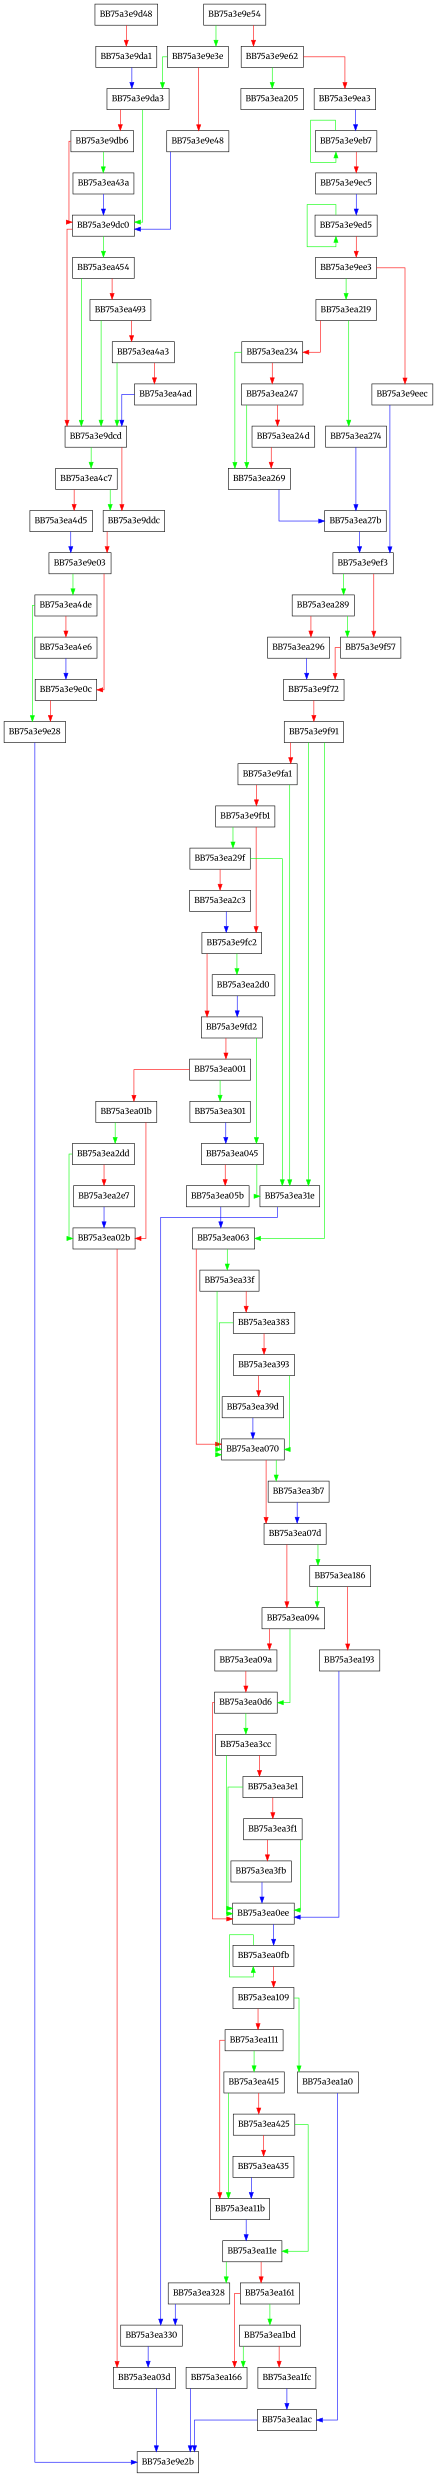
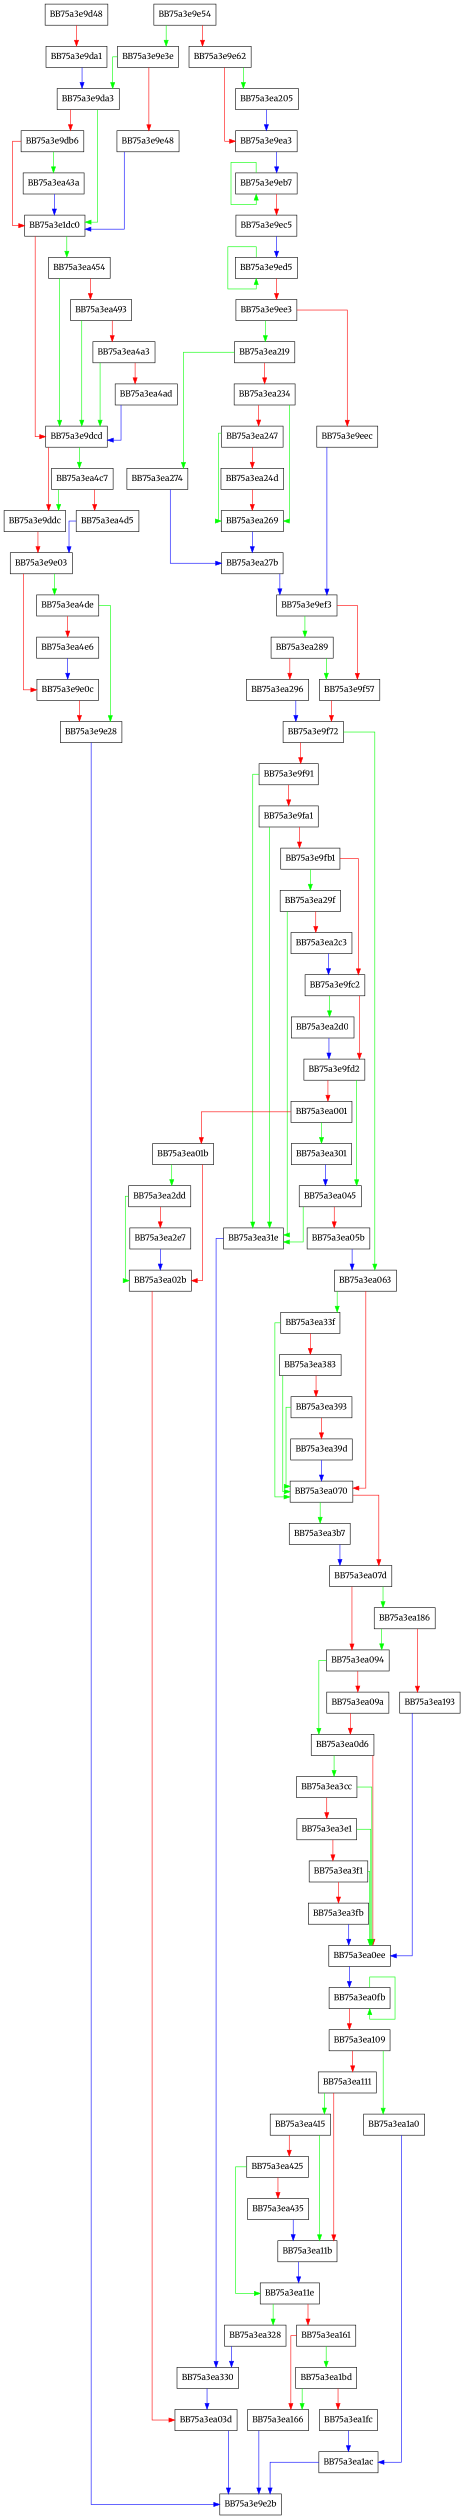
edge "BB75a3ea205" -> "BB75a3e9ea3": added
node "BB75a3e9dc0": label "BB75a3e9dc0" -> "BB75a3e1dc0"
edge "BB75a3e9f91" -> "BB75a3ea063": now "BB75a3e9f72" -> "BB75a3ea063"
